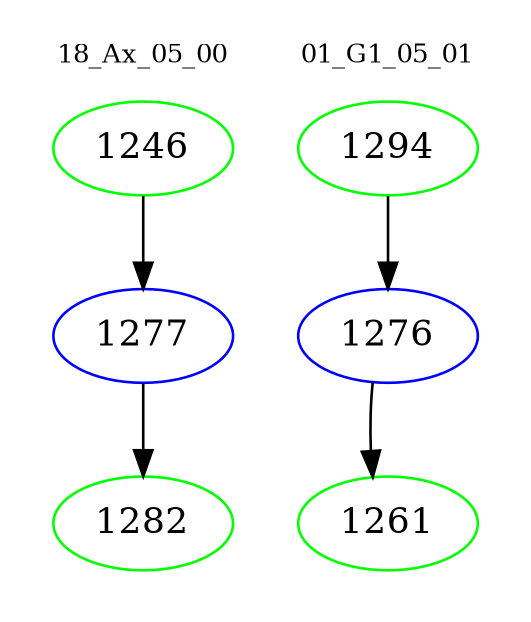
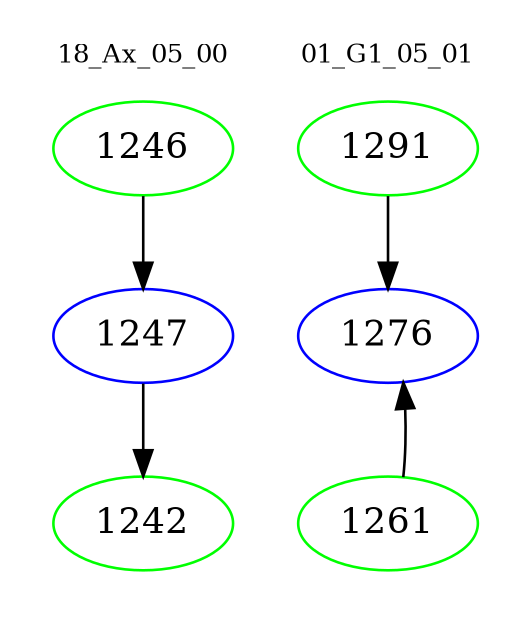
node "1294": label "1294" -> "1291"
node "1277": label "1277" -> "1247"
edge "1276" -> "1261": reversed
node "1282": label "1282" -> "1242"
